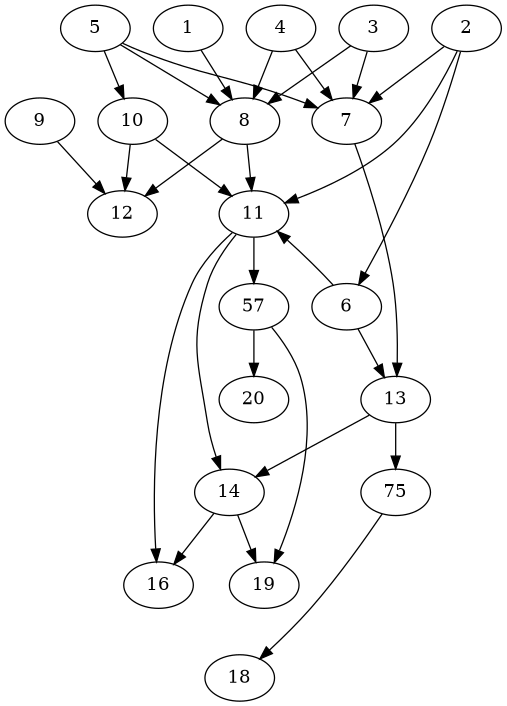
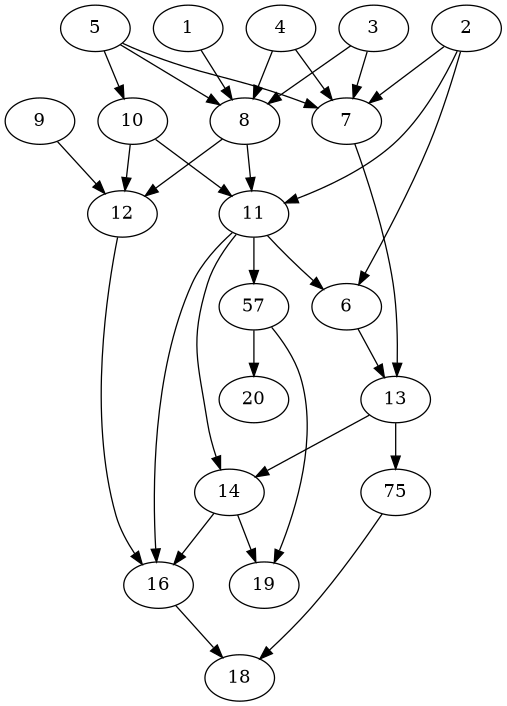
edge "6" -> "11": reversed
edge "12" -> "16": added
edge "16" -> "18": added
